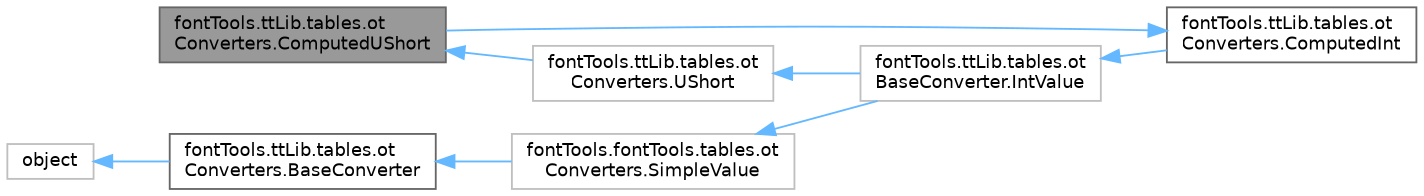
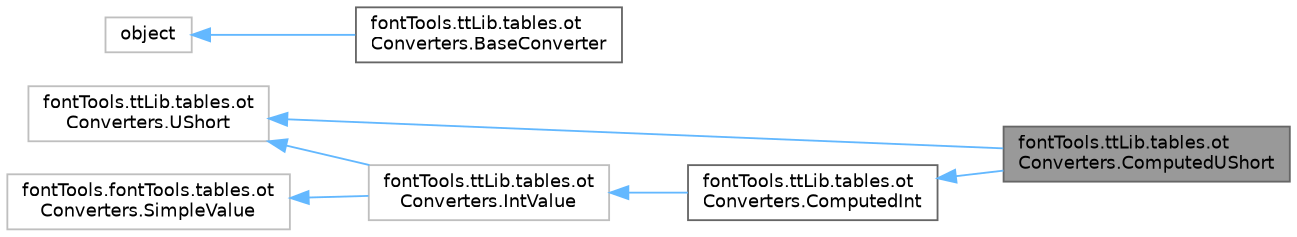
edge "fontTools.ttLib.tables.ot Converters.UShort" -> "fontTools.ttLib.tables.ot Converters.ComputedUShort": reversed
node "fontTools.ttLib.tables.ot BaseConverter.IntValue": label "fontTools.ttLib.tables.ot BaseConverter.IntValue" -> "fontTools.ttLib.tables.ot Converters.IntValue"
edge "fontTools.fontTools.tables.ot Converters.SimpleValue" -> "fontTools.ttLib.tables.ot Converters.BaseConverter": removed
